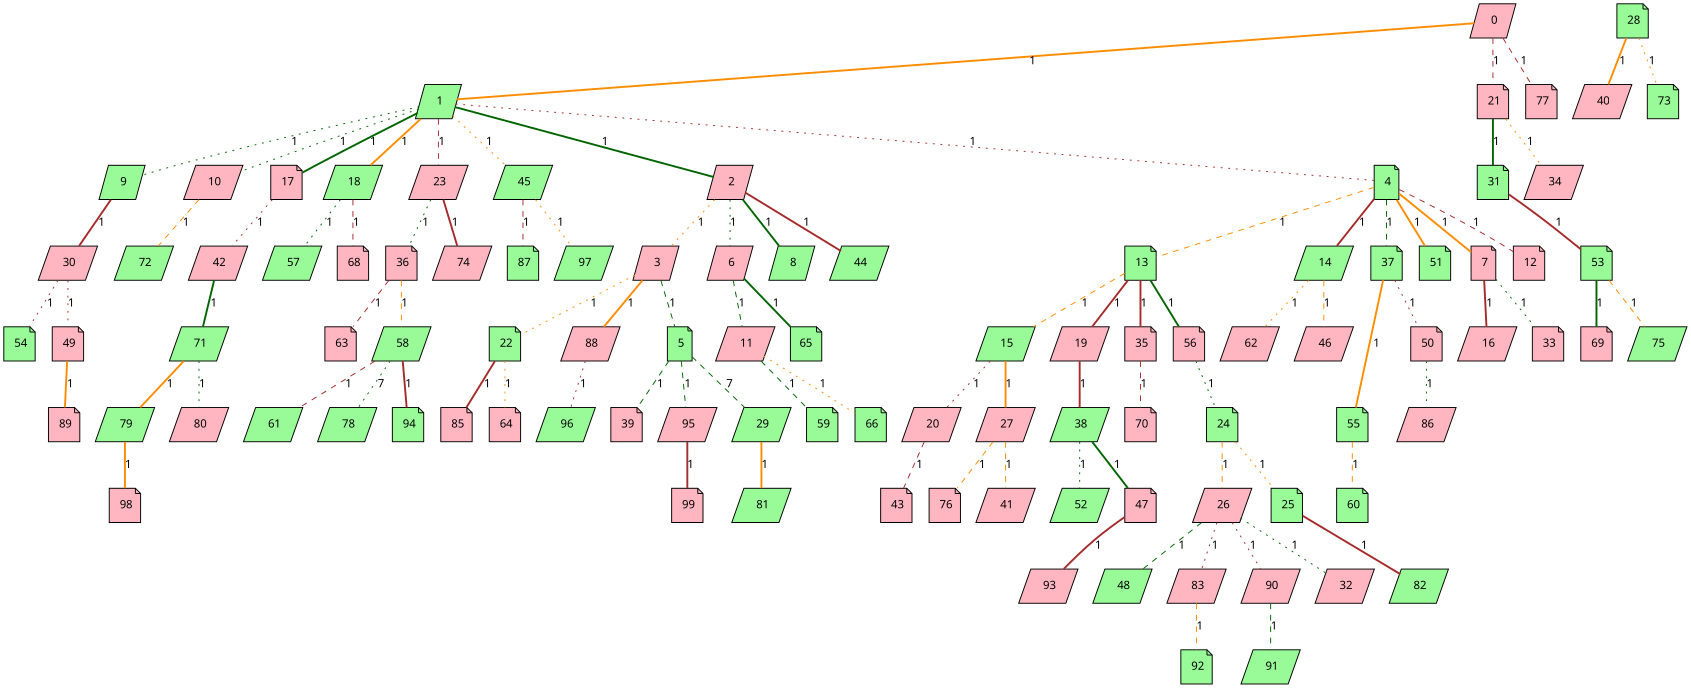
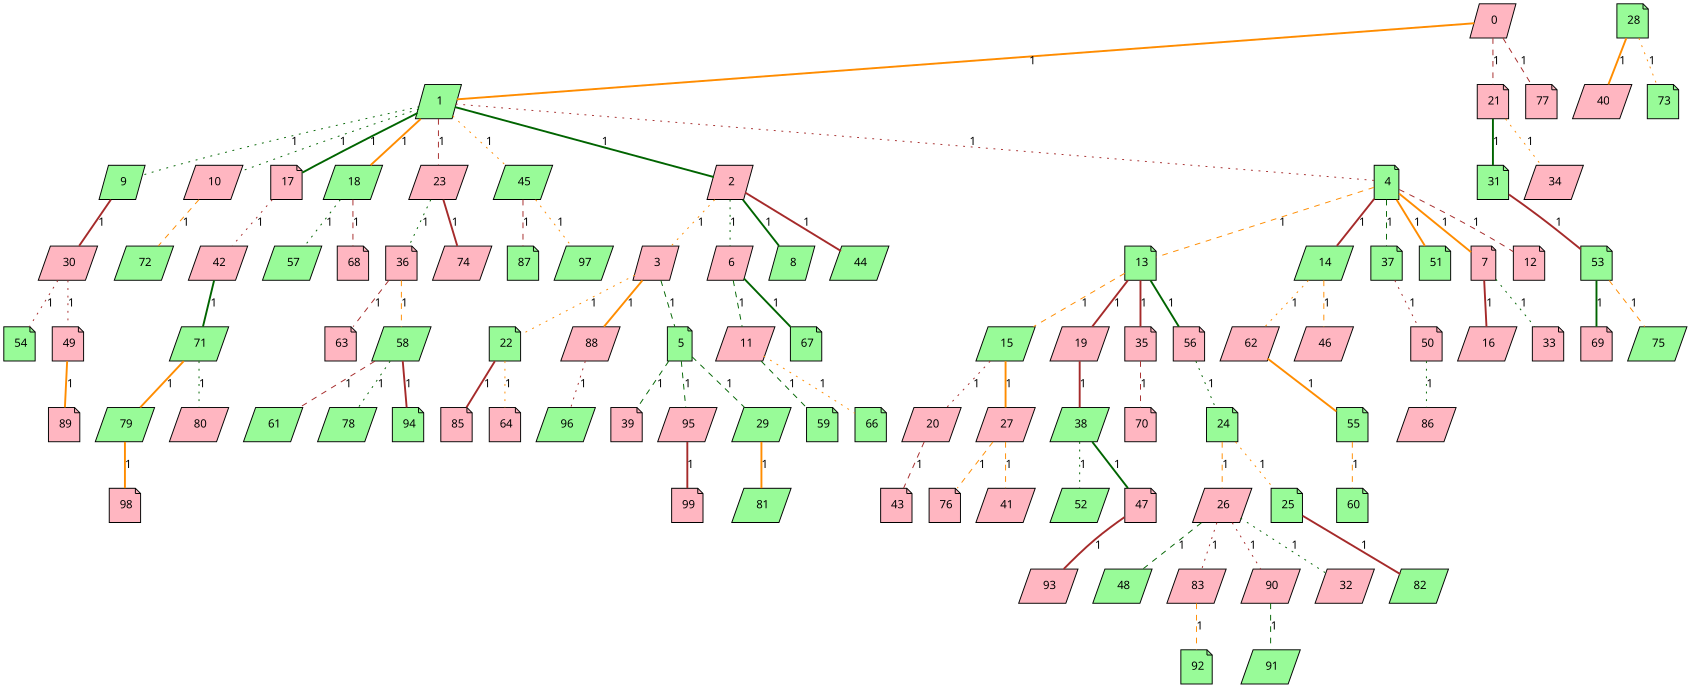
node "65": label "65" -> "67"
edge "37" -- "55": now "62" -- "55"
edge "58" -- "78": label "7" -> "1"
edge "5" -- "29": label "7" -> "1"
